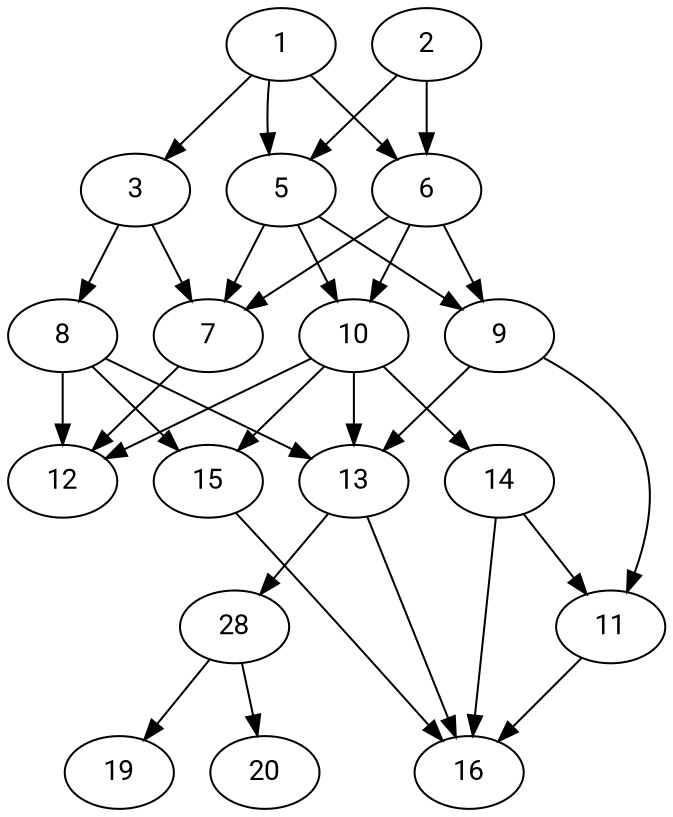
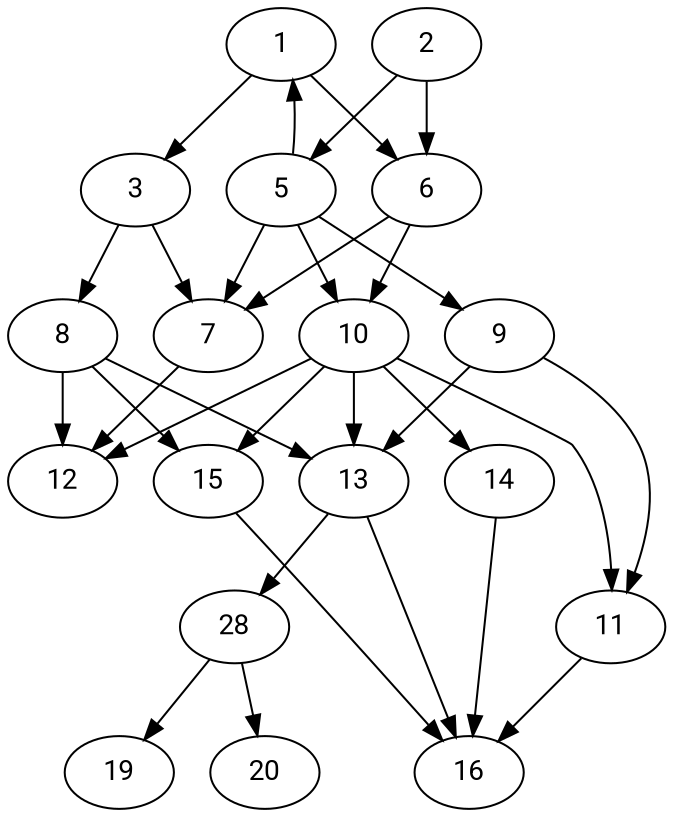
edge "1" -> "5": reversed
edge "6" -> "9": removed
edge "14" -> "11": now "10" -> "11"
